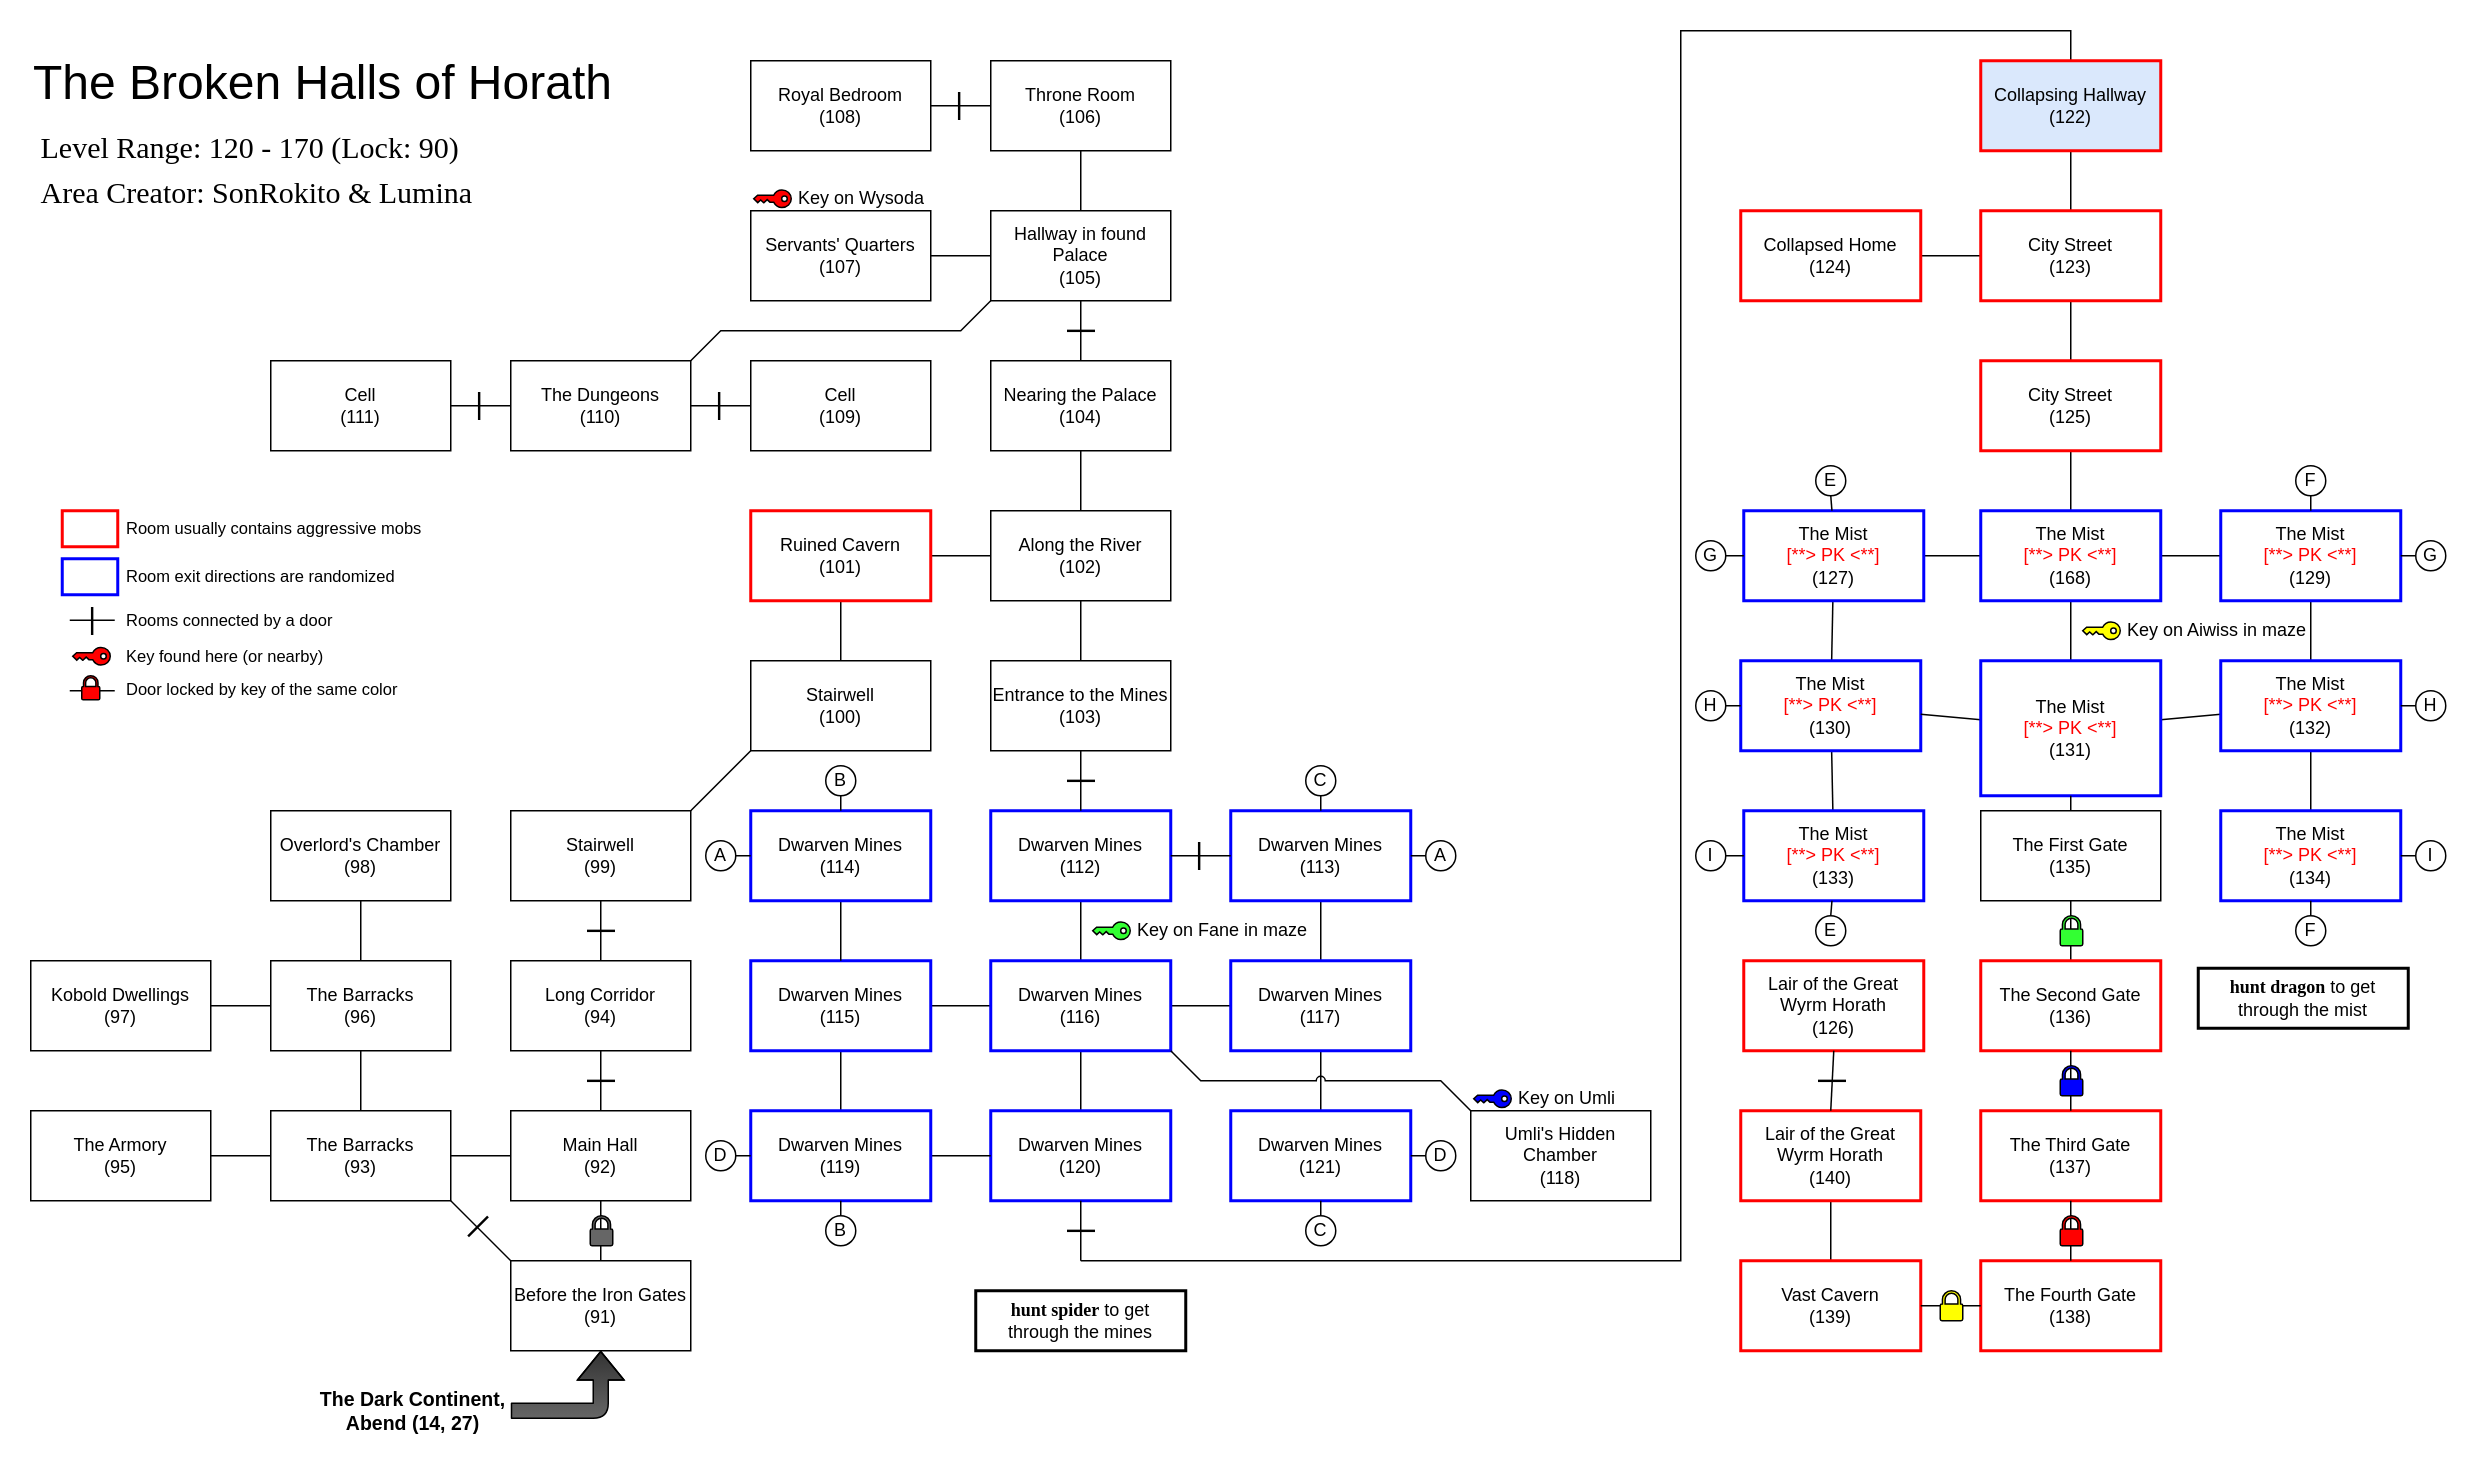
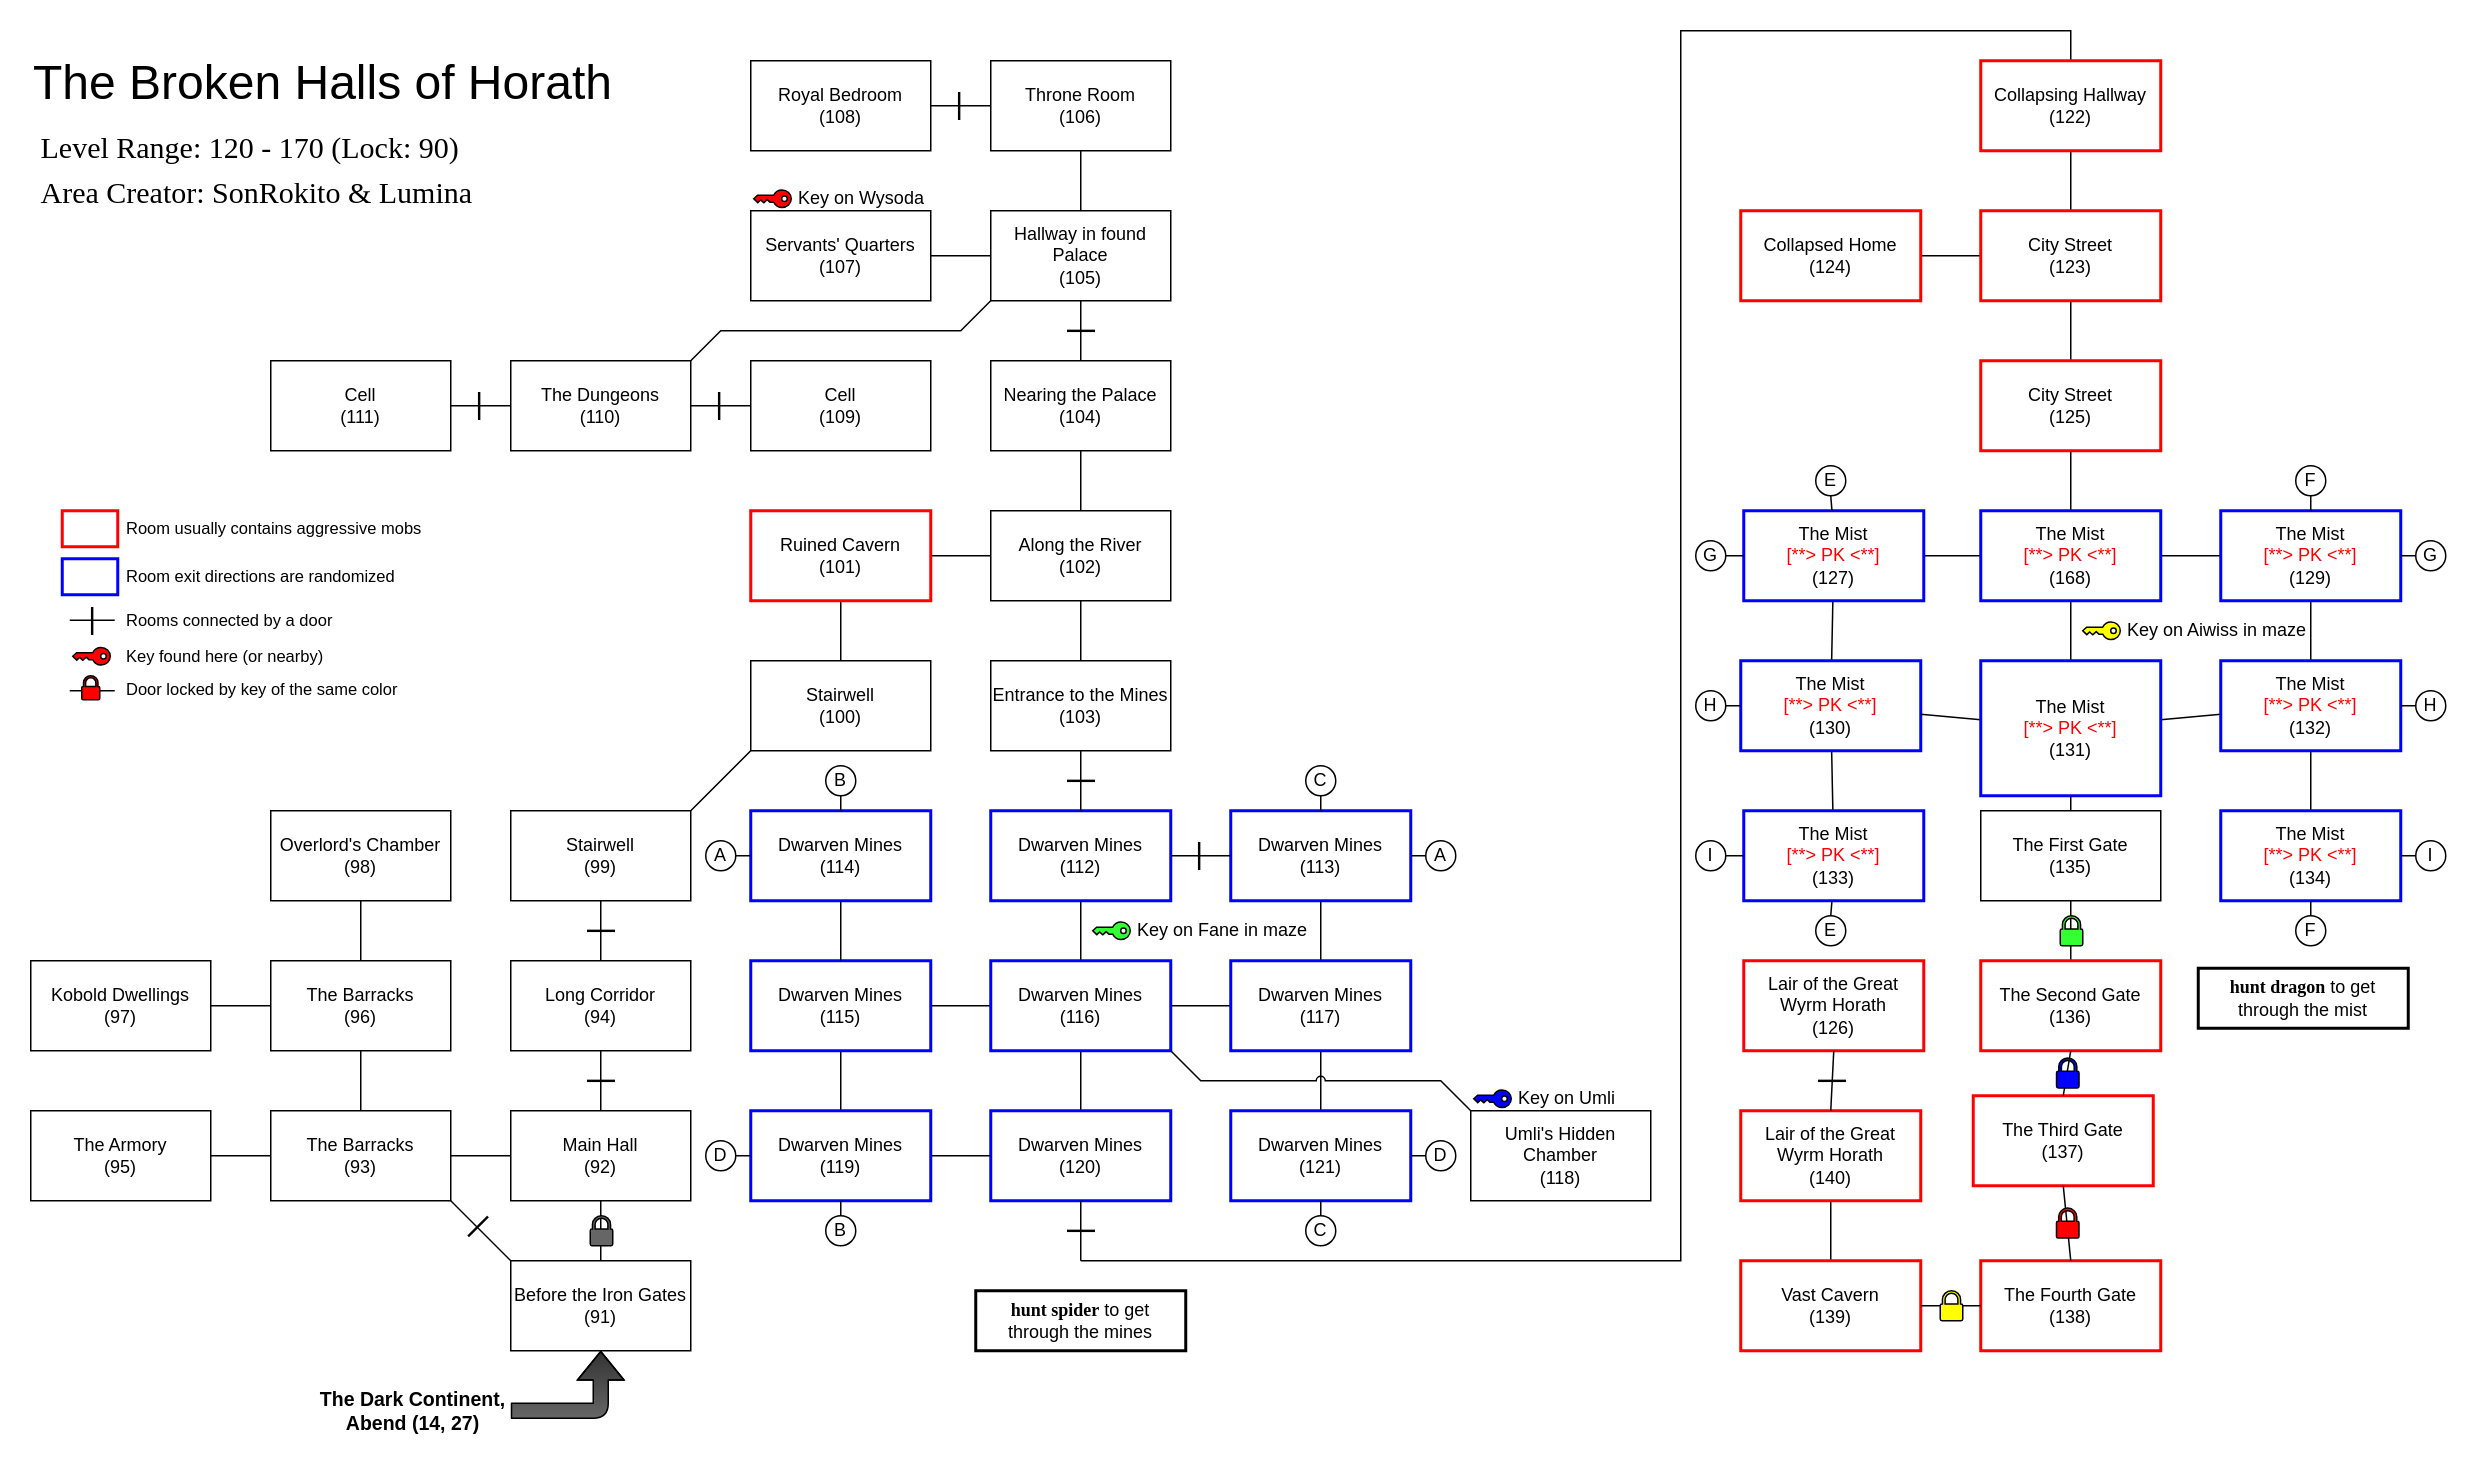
node "Collapsing Hallway (122)": fillcolor #dae8fc -> #ffffff
node "The Third Gate (137)": moved (2071, 1156) -> (2063, 1141)
